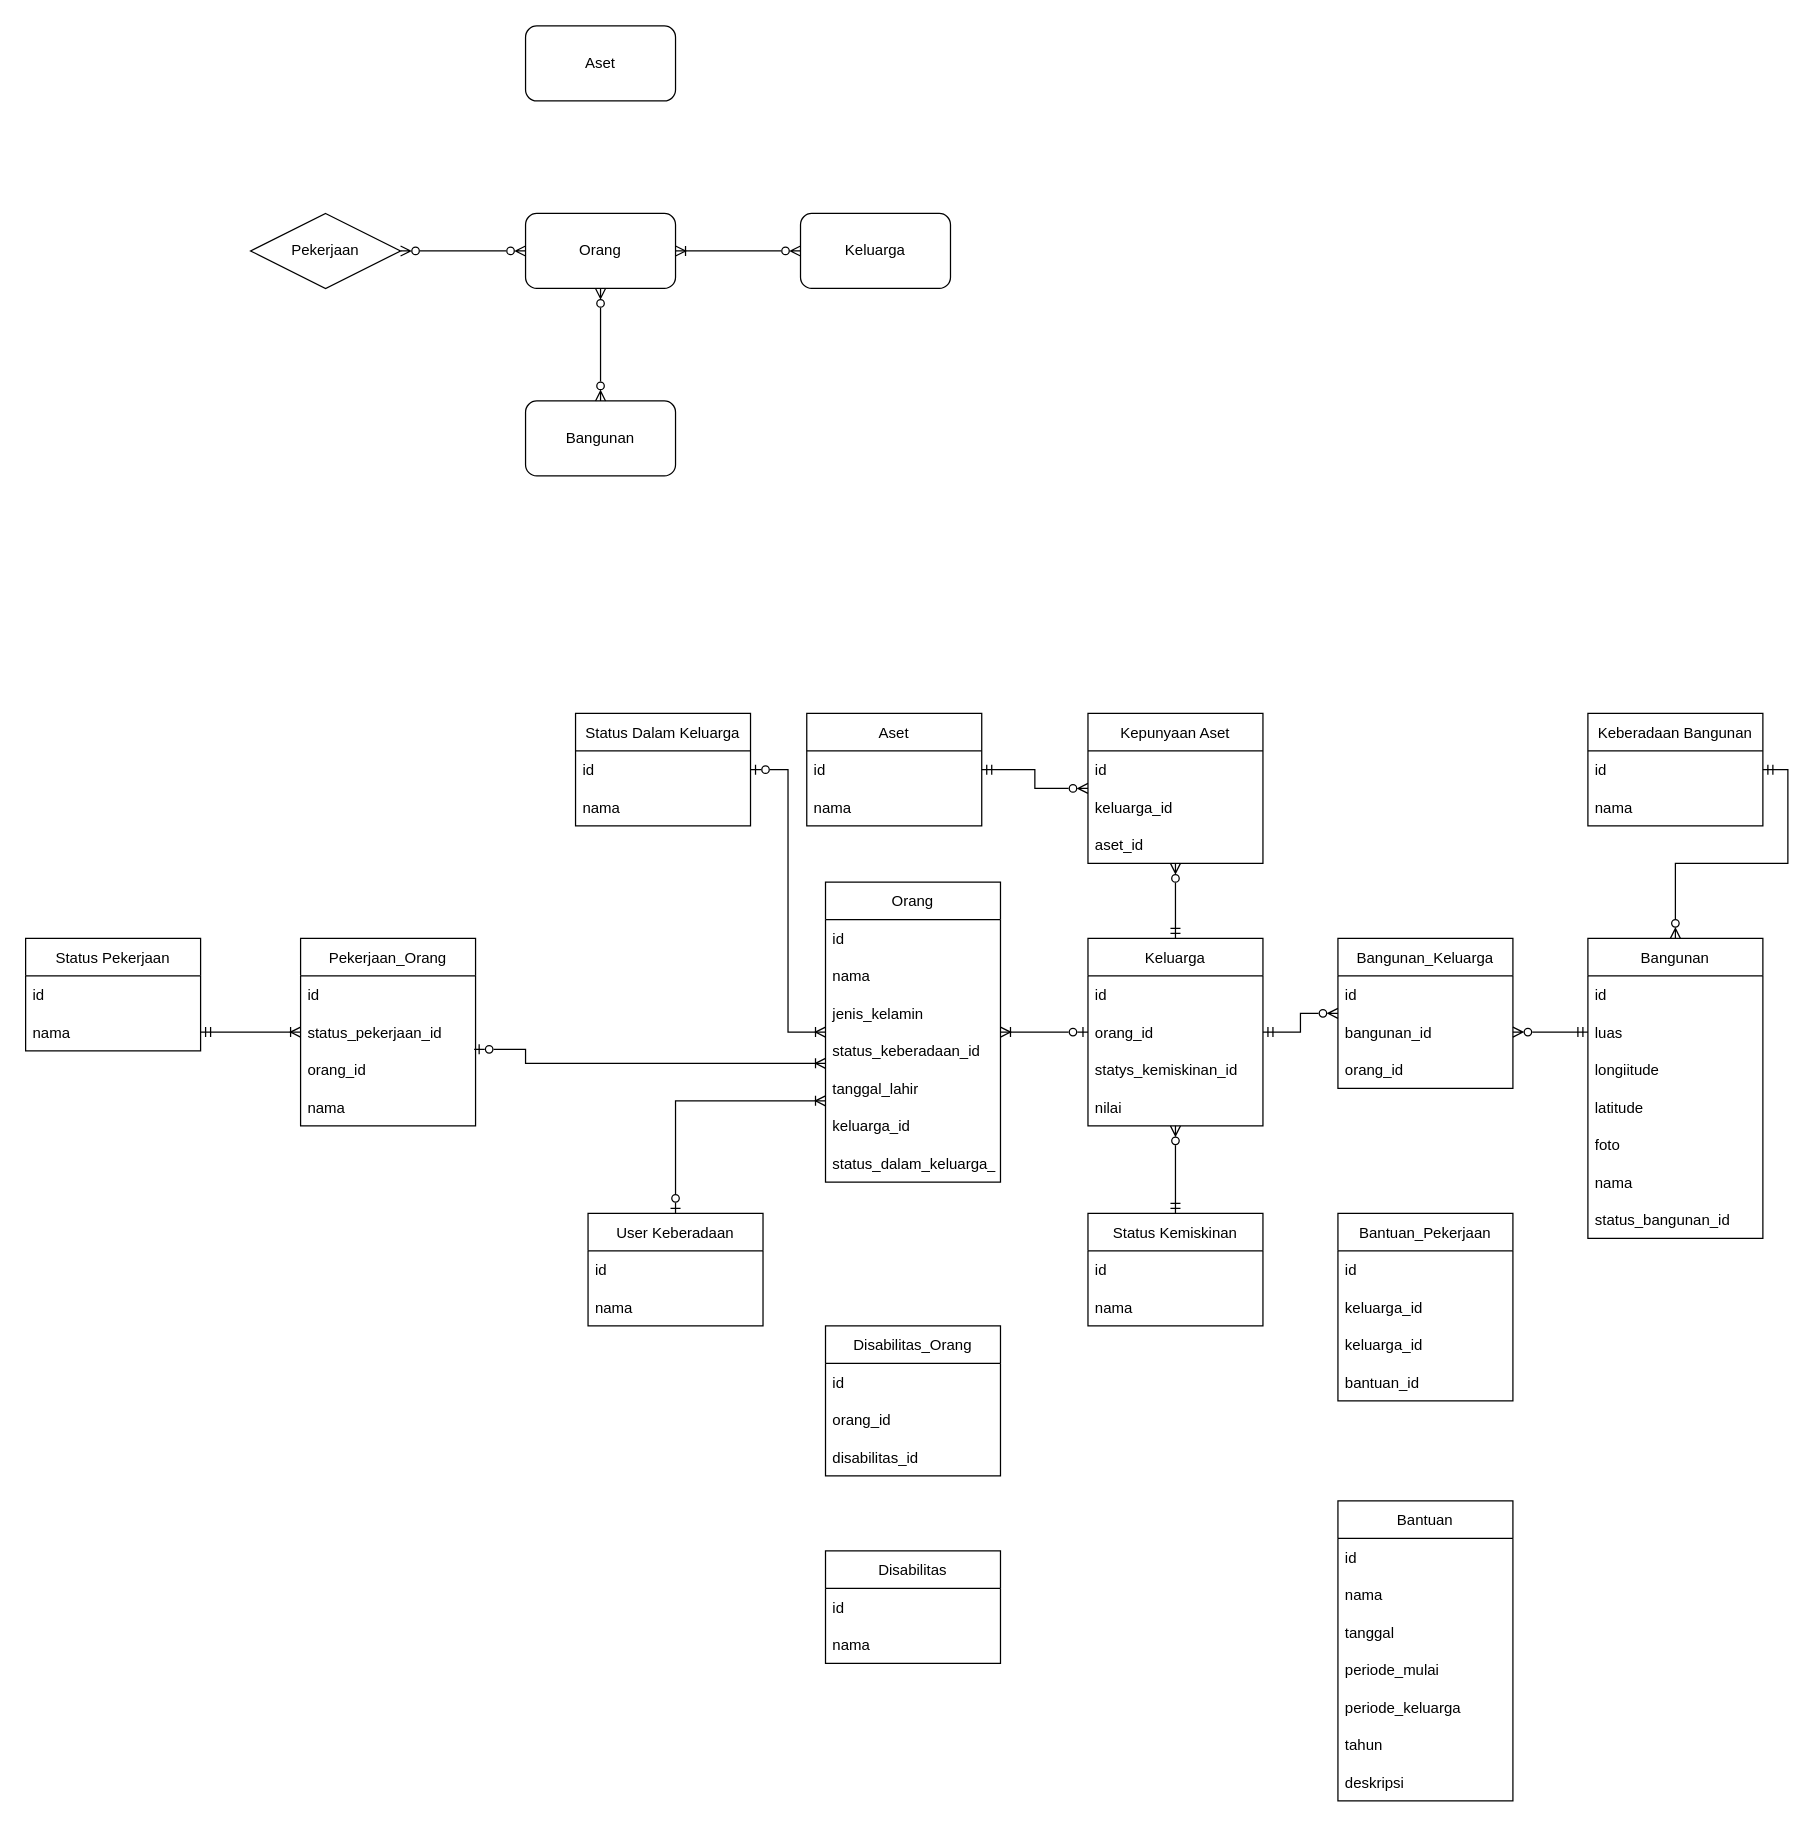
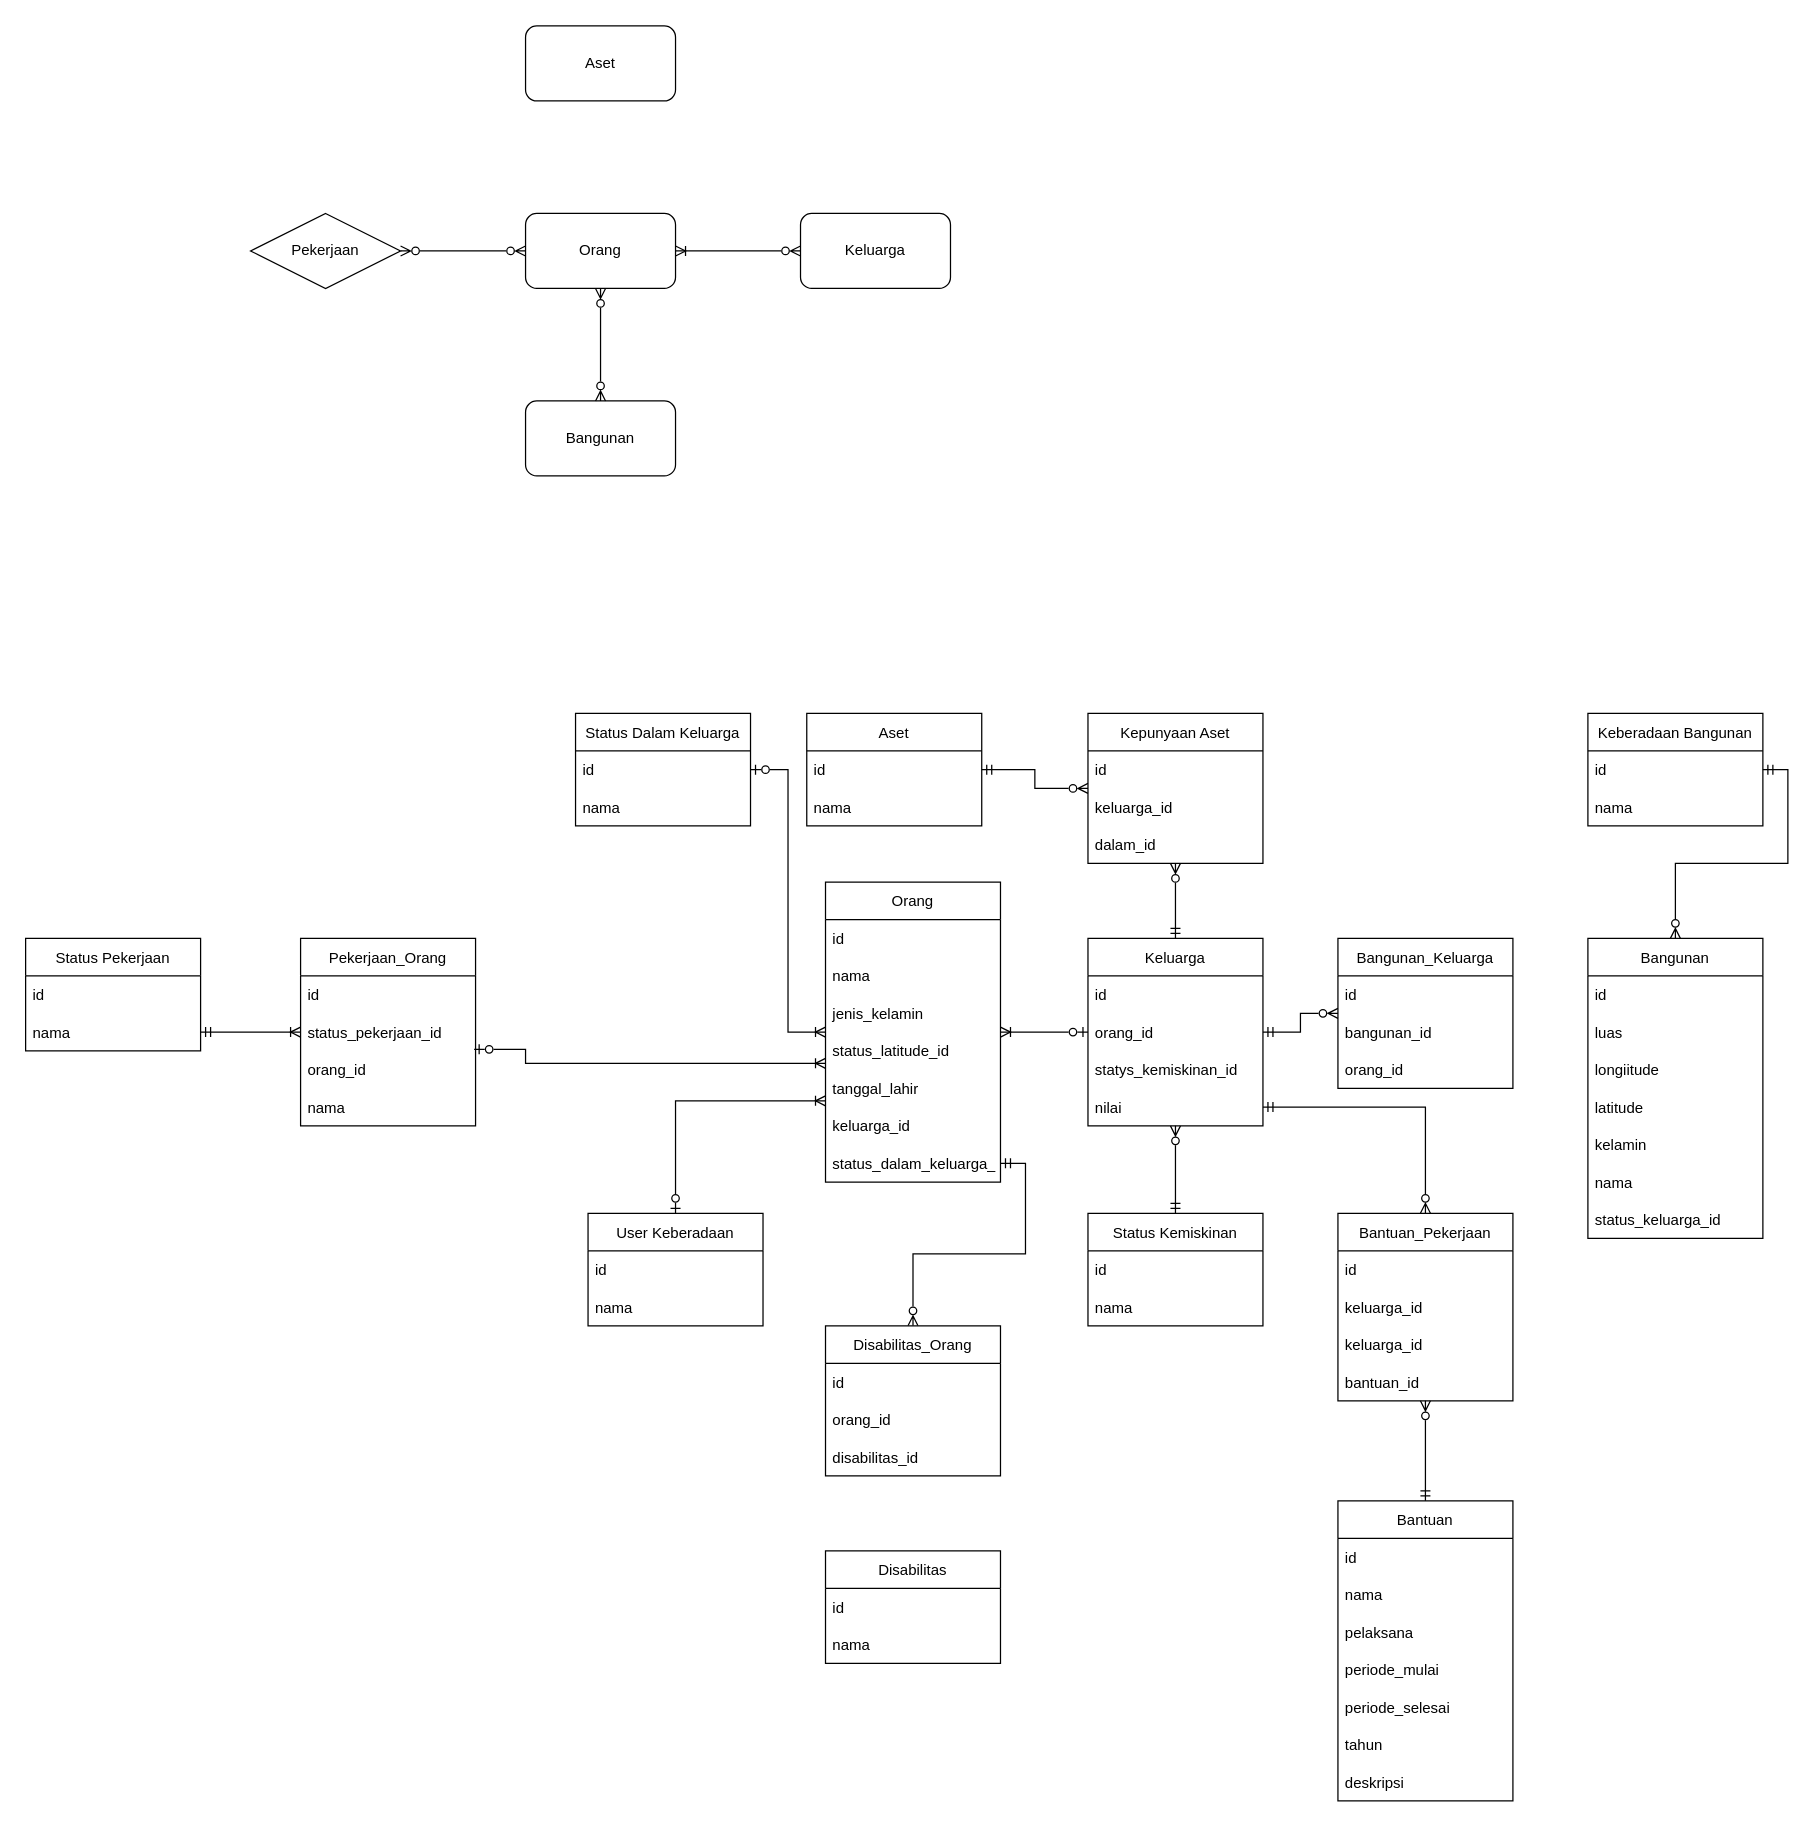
node "aset_id": label "aset_id" -> "dalam_id"
edge "bangunan_id" -- "luas": removed
node "status_keberadaan_id": label "status_keberadaan_id" -> "status_latitude_id"
edge "nilai" -- "Bantuan_Pekerjaan": added
node "foto": label "foto" -> "kelamin"
node "status_bangunan_id": label "status_bangunan_id" -> "status_keluarga_id"
edge "status_dalam_keluarga_id" -- "Disabilitas_Orang": added
edge "Bantuan_Pekerjaan" -- "Bantuan": added
node "tanggal": label "tanggal" -> "pelaksana"
node "periode_keluarga": label "periode_keluarga" -> "periode_selesai"
